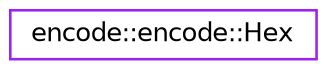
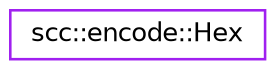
node "encode::encode::Hex": label "encode::encode::Hex" -> "scc::encode::Hex"
